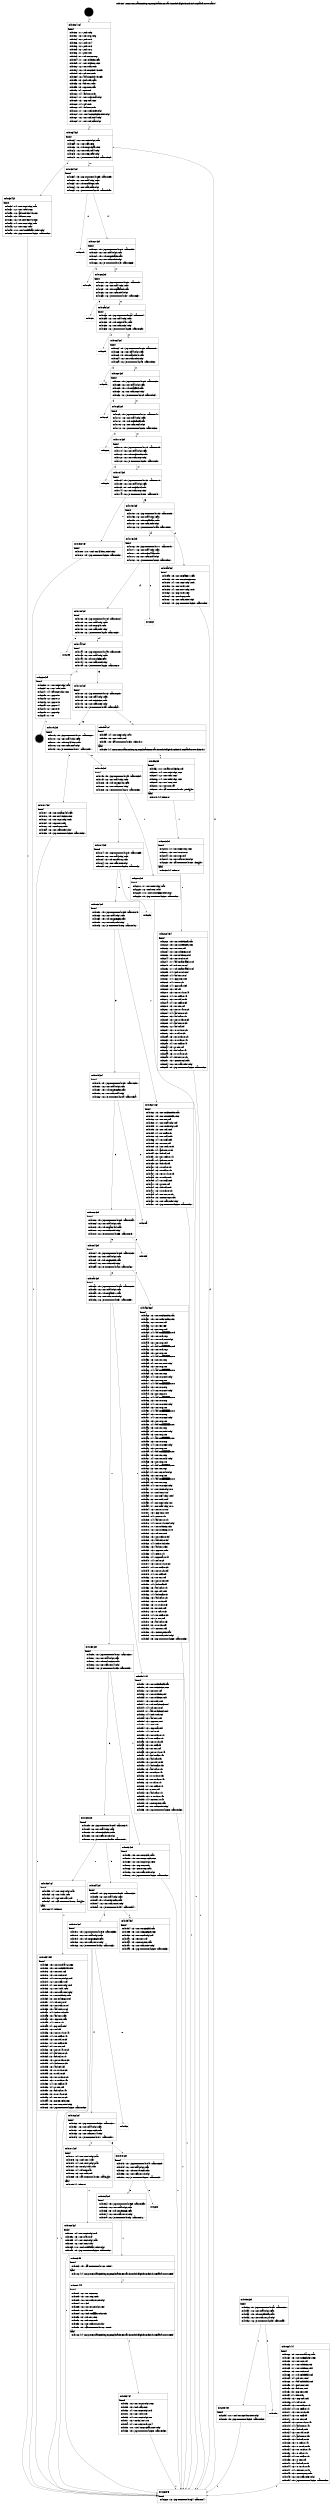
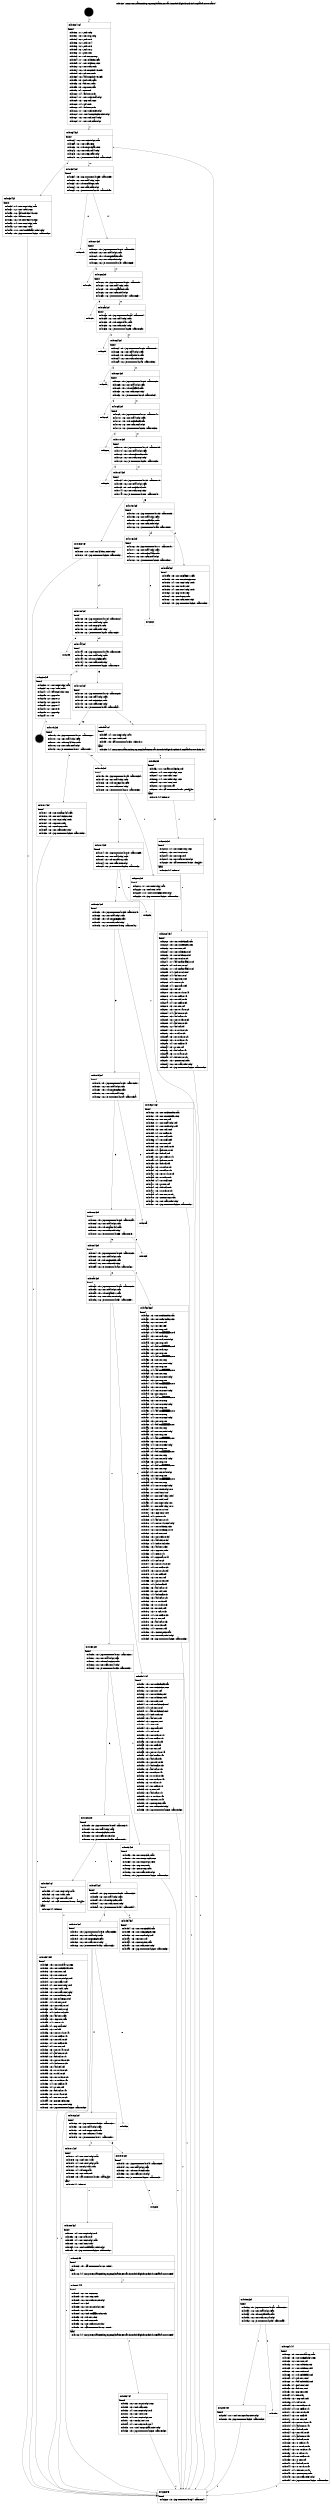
edge "0x40176c [28]" -> "0x401788 [28]": now "0x401e08 [15]" -> "0x401788 [28]"
edge "0x401eae [36]" -> "0x40232e [5]": removed, label "2"
node "0x401964 [28]": removed
